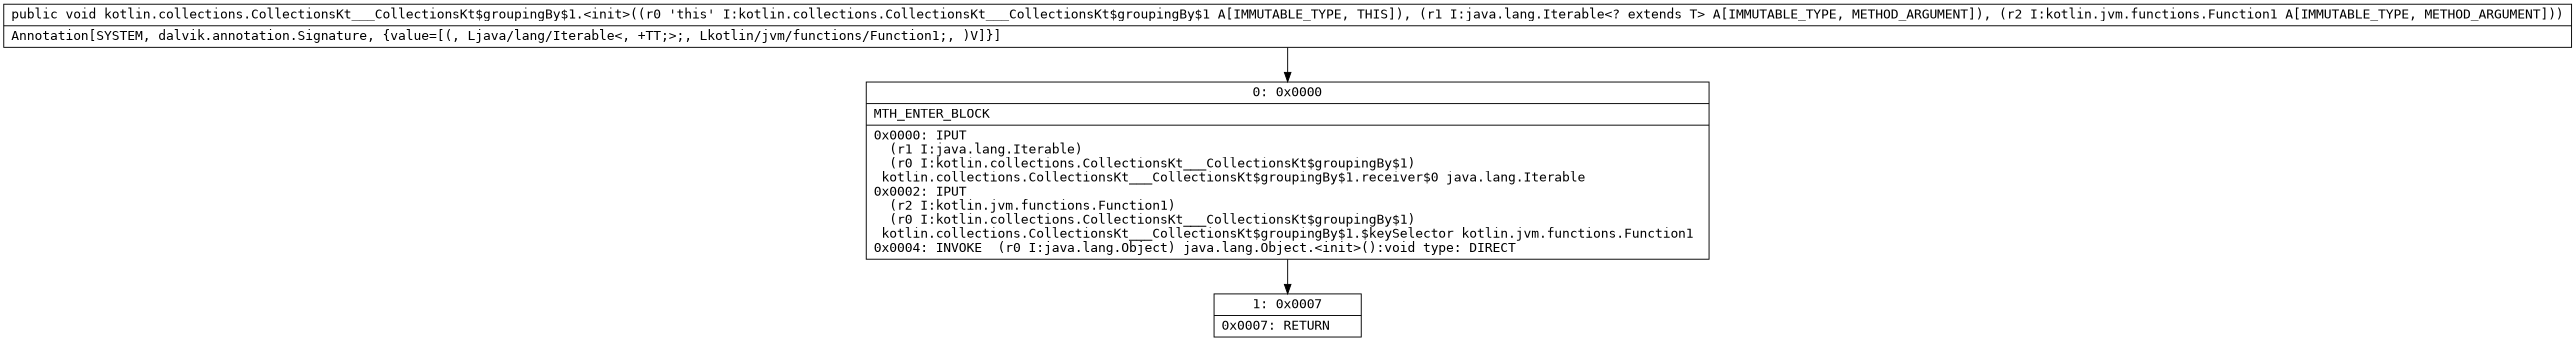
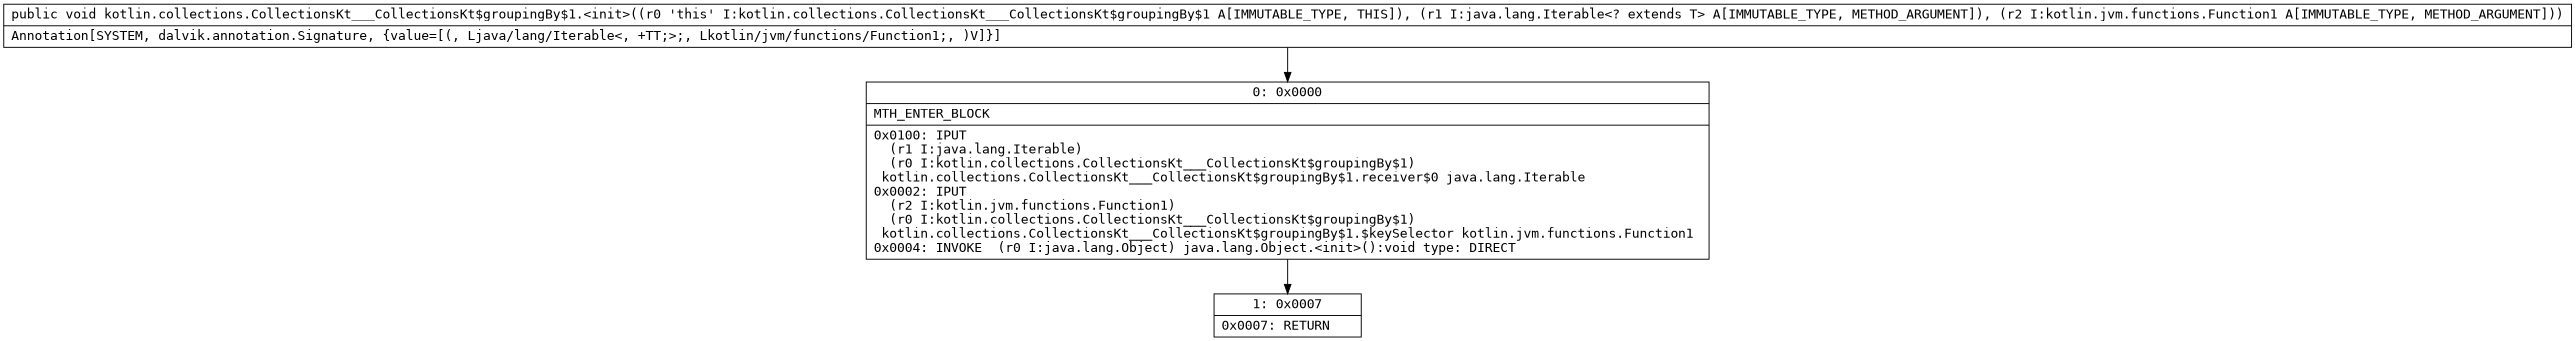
node "0: 0x0000": text "0x0000: IPUT" -> "0x0100: IPUT"
